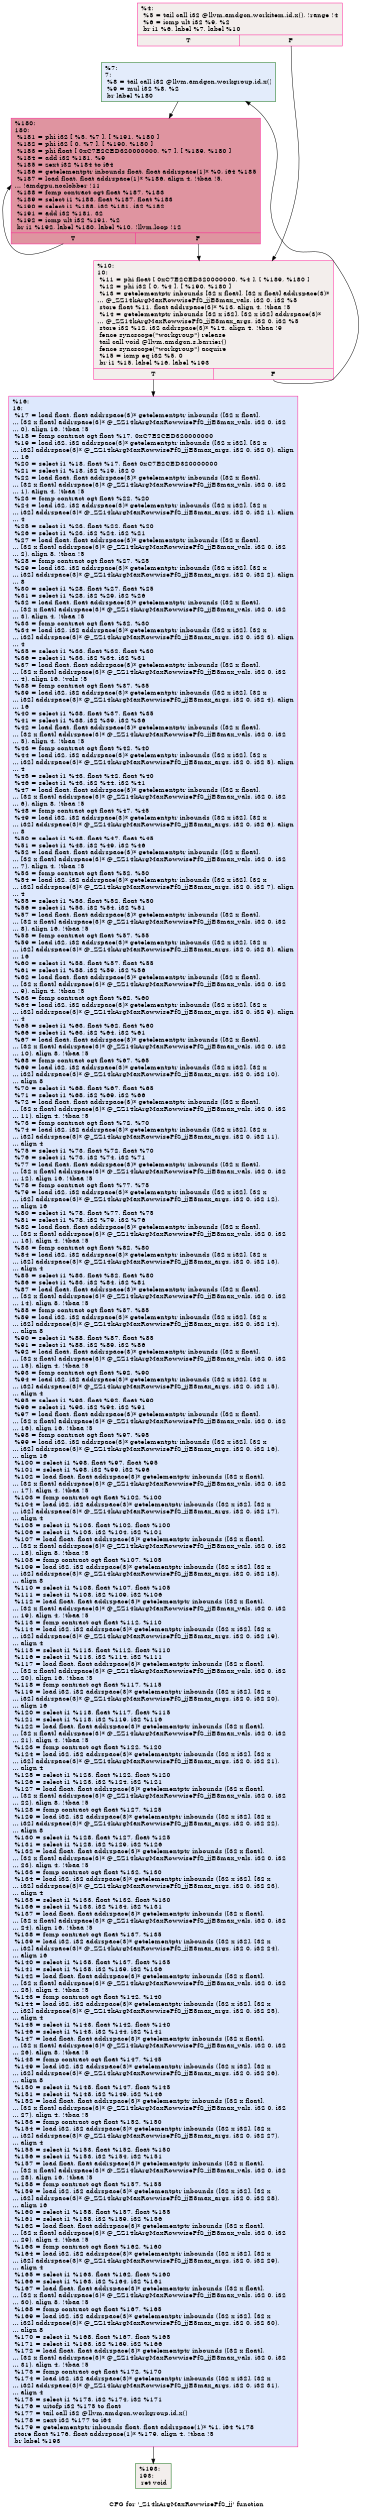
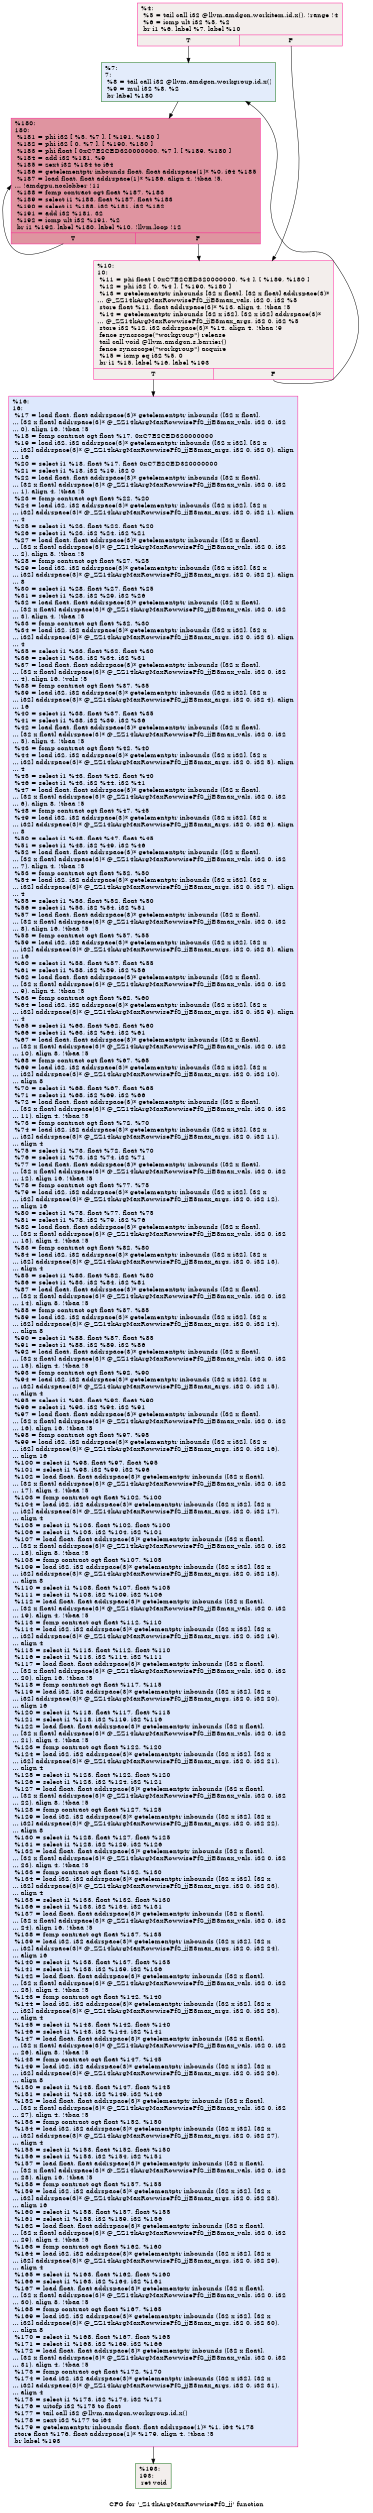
node "%4:": text "%6 = icmp ult i32 %9, %2" -> "%6 = icmp ult i32 %5, %2"
edge "%4:" -> "%7:": added
